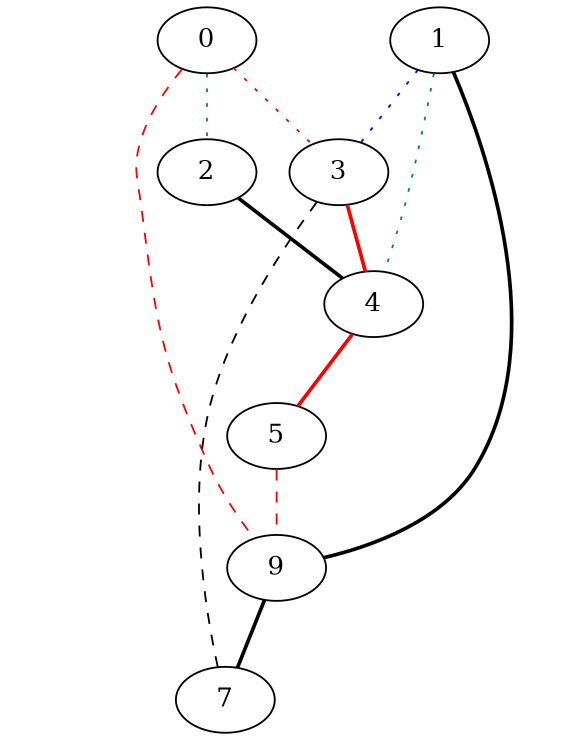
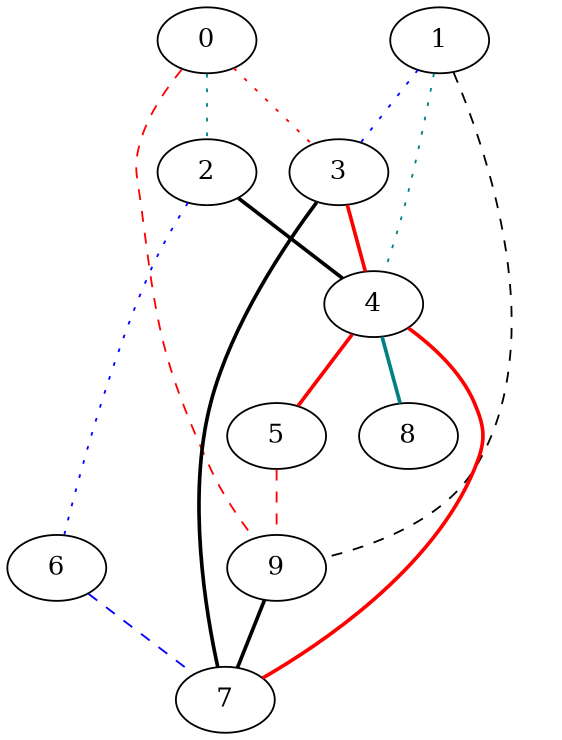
edge "1" -- "9": style bold -> dashed
edge "3" -- "7": style dashed -> bold
node "8": added
edge "4" -- "7": added
node "6": added
